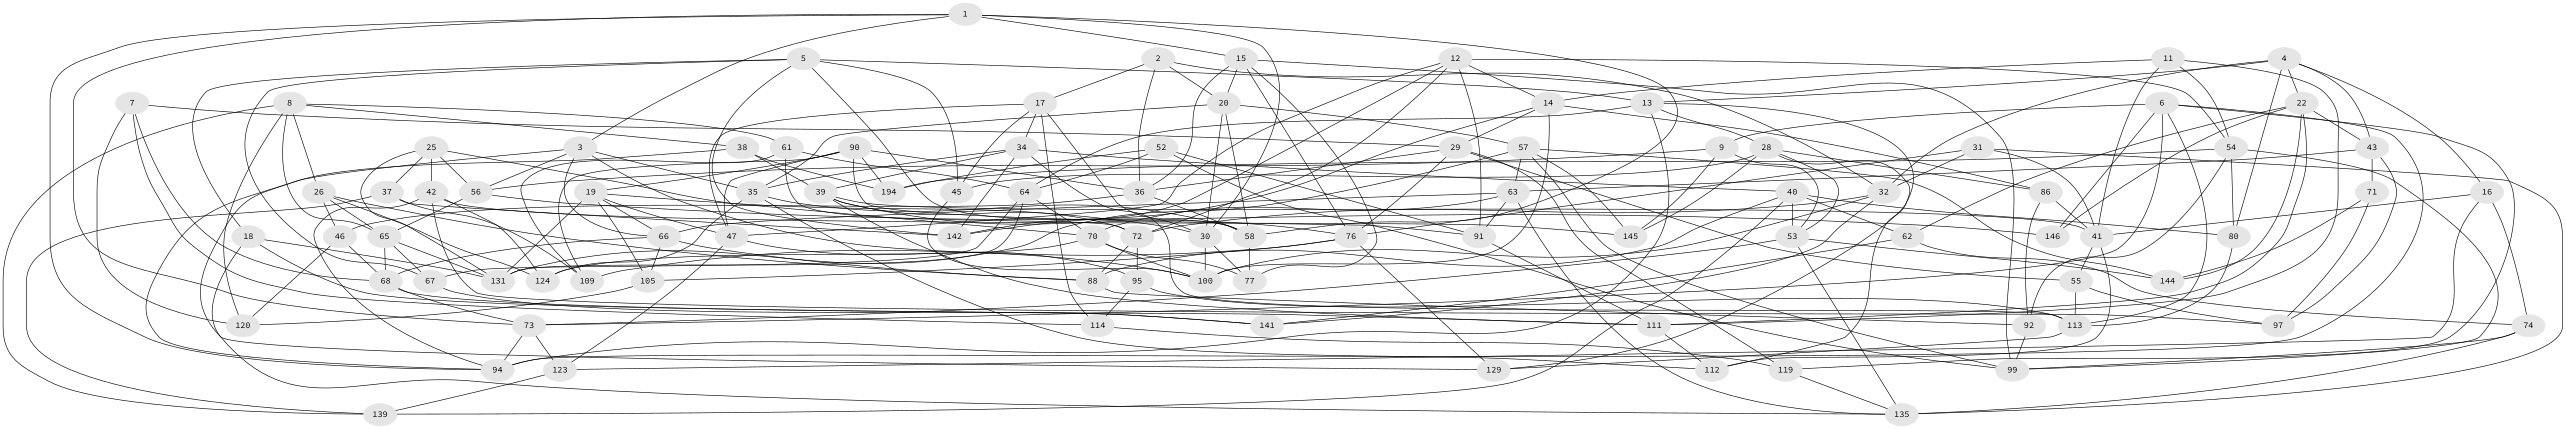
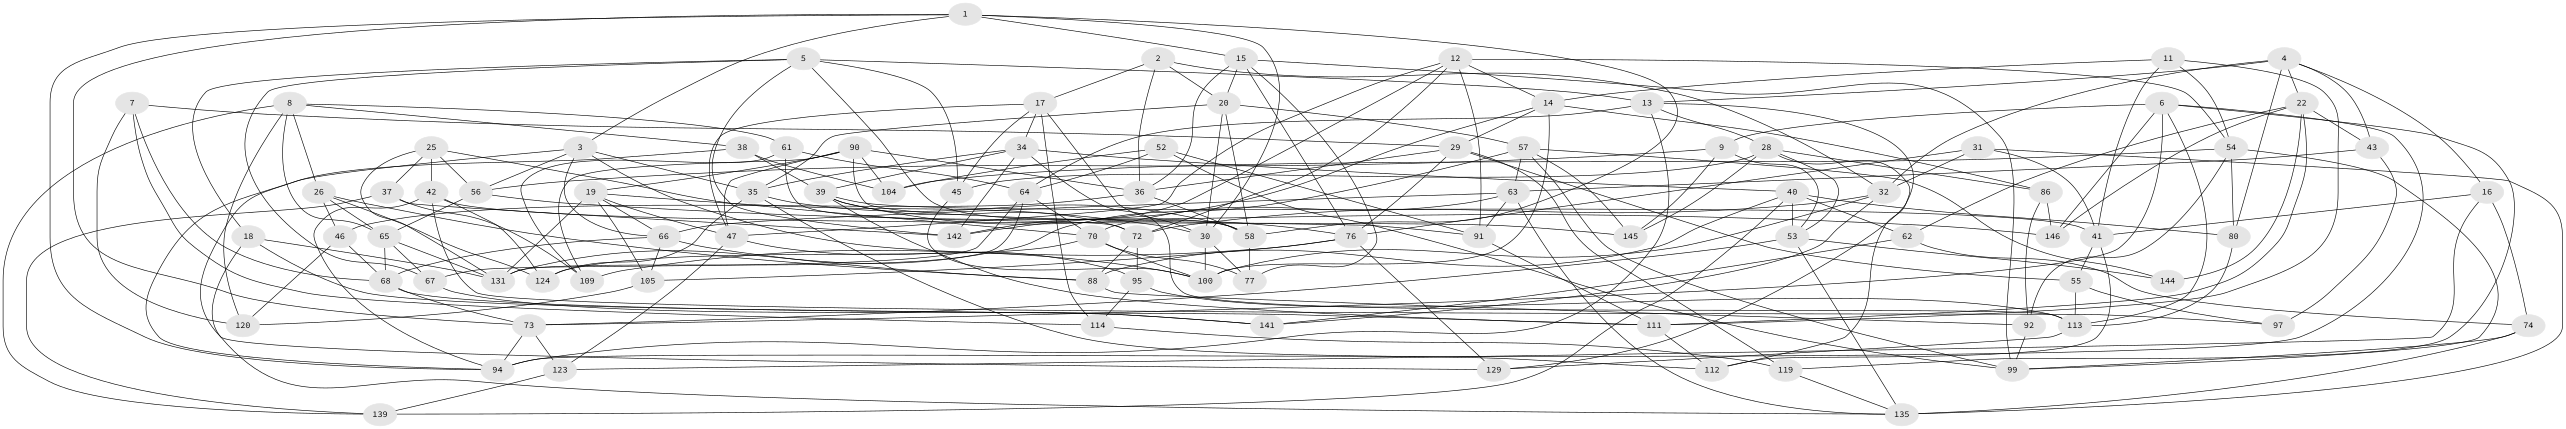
node "194": label "194" -> "104"
node "71": removed
edge "86" -- "41": now "86" -- "146"
